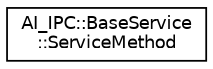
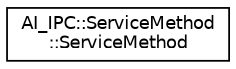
node "AI_IPC::BaseService ::ServiceMethod": label "AI_IPC::BaseService ::ServiceMethod" -> "AI_IPC::ServiceMethod ::ServiceMethod"
